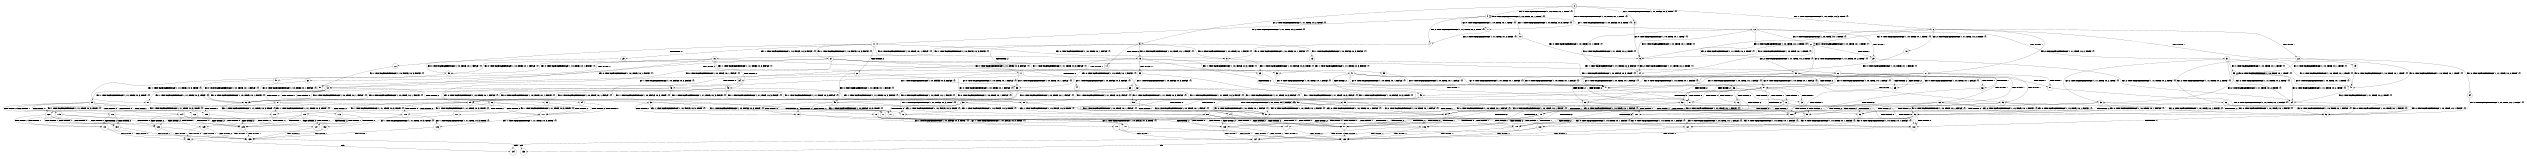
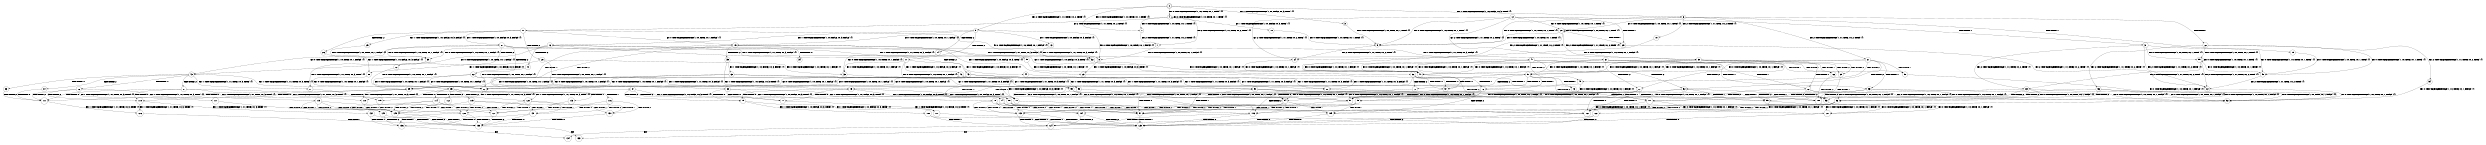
edge "4" -> "12": removed, label "EX !1 !ATOMIC_EXCH_BRANCH (1, +0, FALSE, +0, 3, TRUE) !{}"
node "71": removed
edge "57" -> "97": label "TERMINATE !2" -> "TERMINATE !1"
